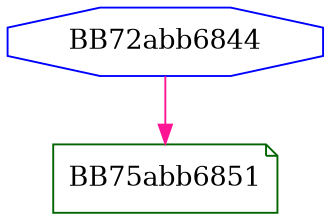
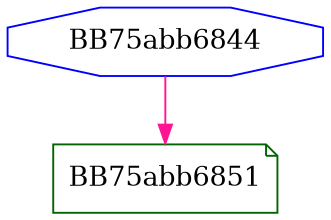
node "BB72abb6844": label "BB72abb6844" -> "BB75abb6844"
